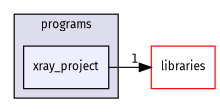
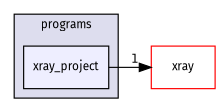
node "libraries": label "libraries" -> "xray"
